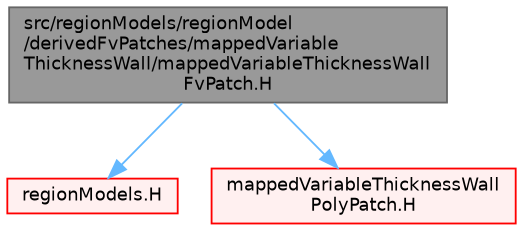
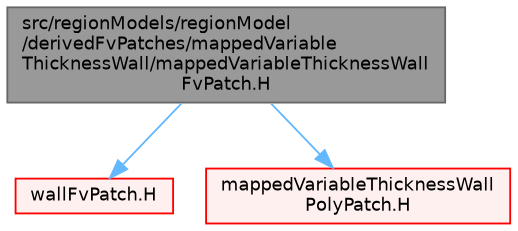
node "regionModels.H": label "regionModels.H" -> "wallFvPatch.H"
